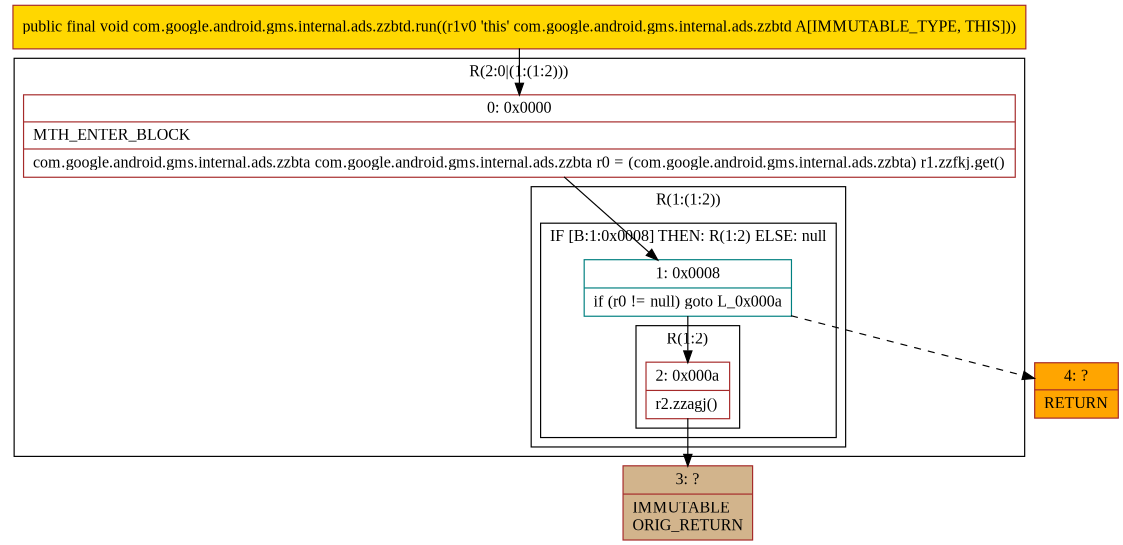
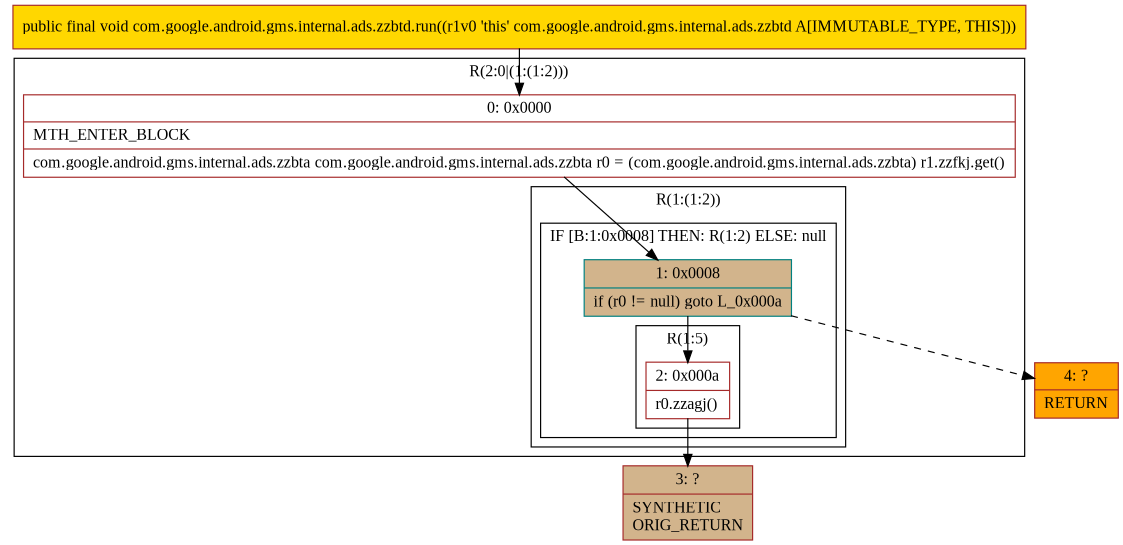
node "1: 0x0008": fillcolor white -> tan
cluster "R(1:2)": label "R(1:2)" -> "R(1:5)"
node "2: 0x000a": text "r2.zzagj()" -> "r0.zzagj()"
node "3: ?": text "IMMUTABLE" -> "SYNTHETIC"
